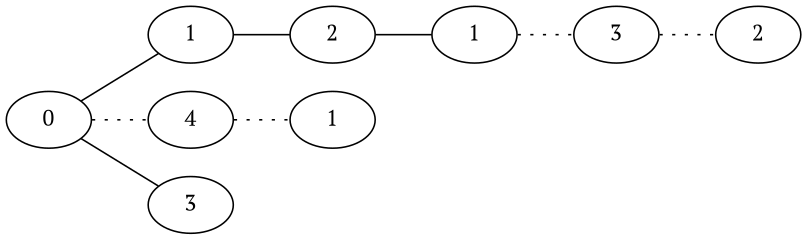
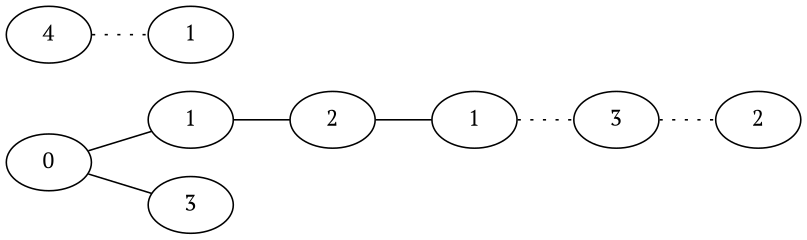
edge "0" -- "4": removed
